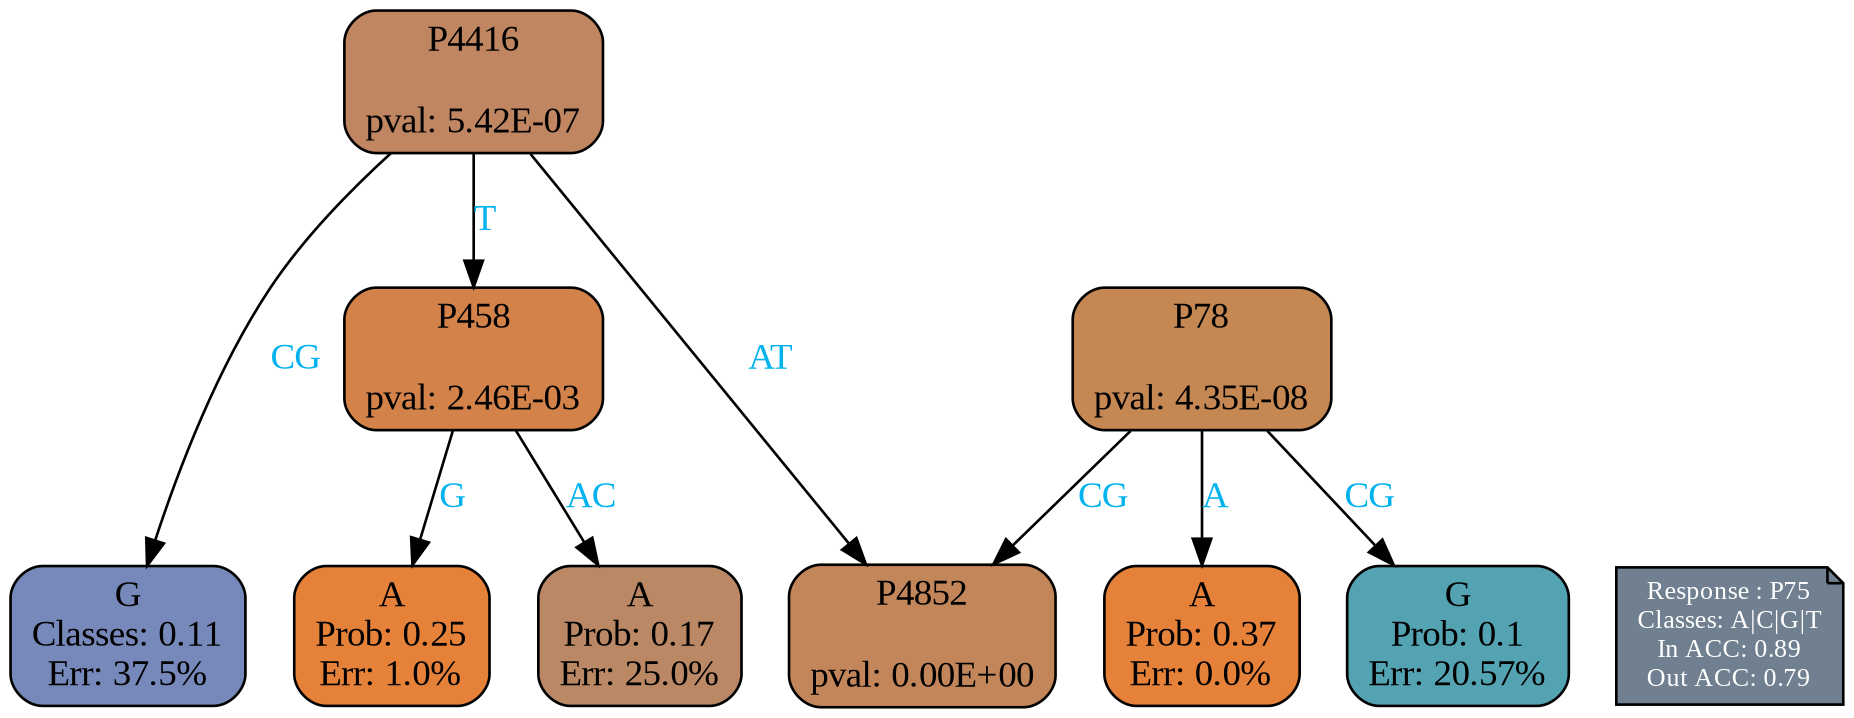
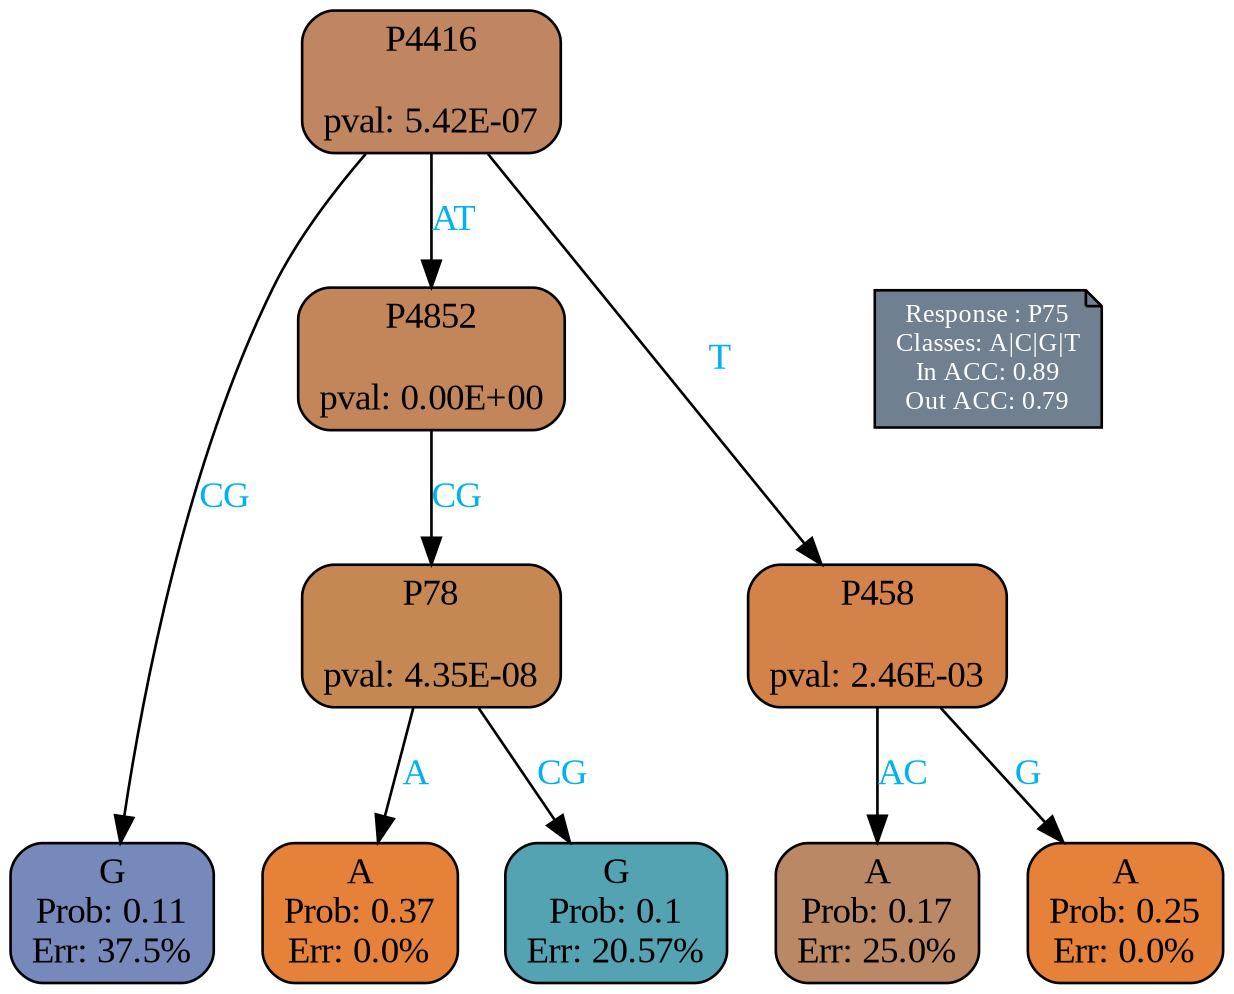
edge "P78 pval: 4.35E-08" -> "P4852 pval: 0.00E+00": reversed
node "G Classes: 0.11 Err: 37.5%": label "G Classes: 0.11 Err: 37.5%" -> "G Prob: 0.11 Err: 37.5%"
node "A Prob: 0.25 Err: 1.0%": label "A Prob: 0.25 Err: 1.0%" -> "A Prob: 0.25 Err: 0.0%"
